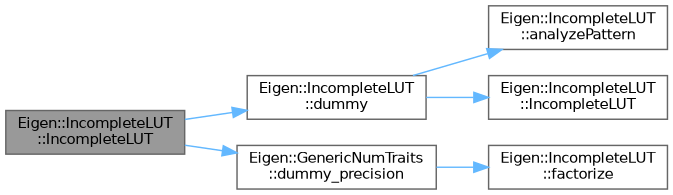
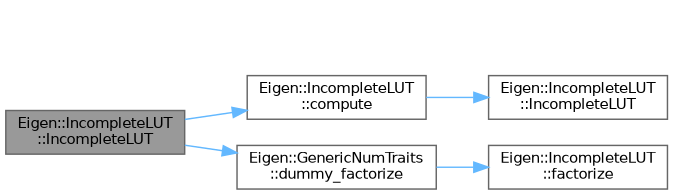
node "Eigen::IncompleteLUT ::analyzePattern": removed
node "Eigen::IncompleteLUT ::dummy": label "Eigen::IncompleteLUT ::dummy" -> "Eigen::IncompleteLUT ::compute"
node "Eigen::GenericNumTraits ::dummy_precision": label "Eigen::GenericNumTraits ::dummy_precision" -> "Eigen::GenericNumTraits ::dummy_factorize"
